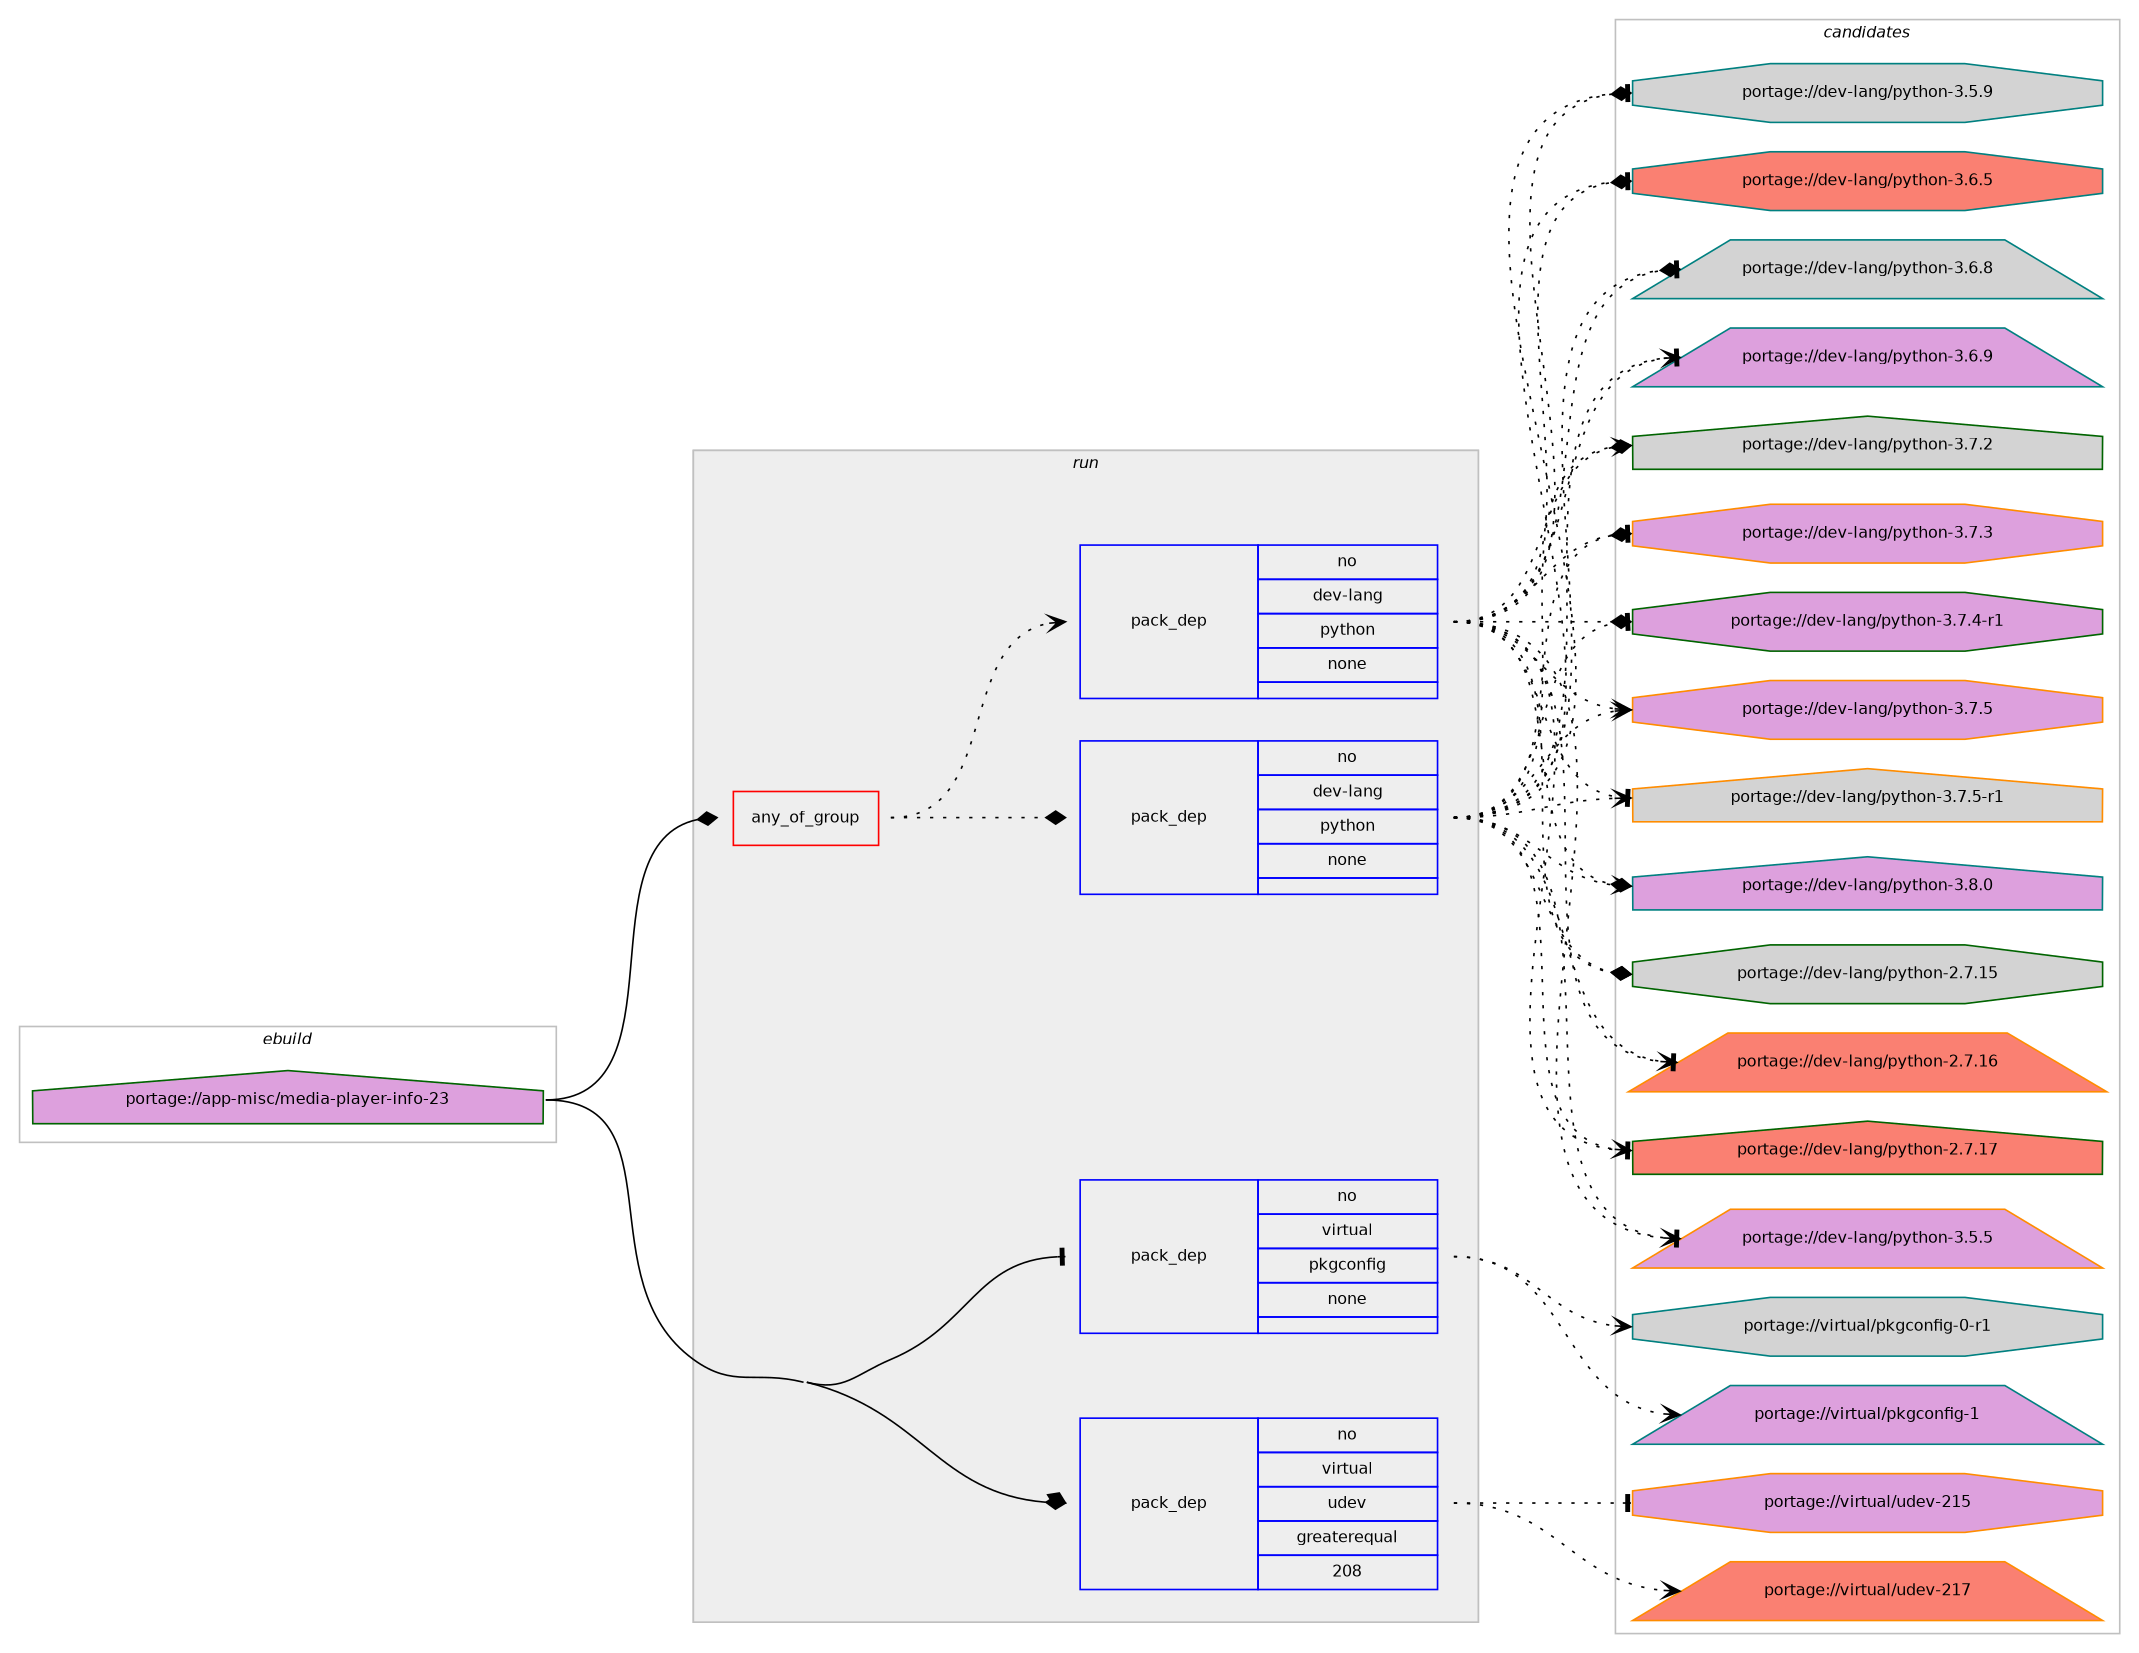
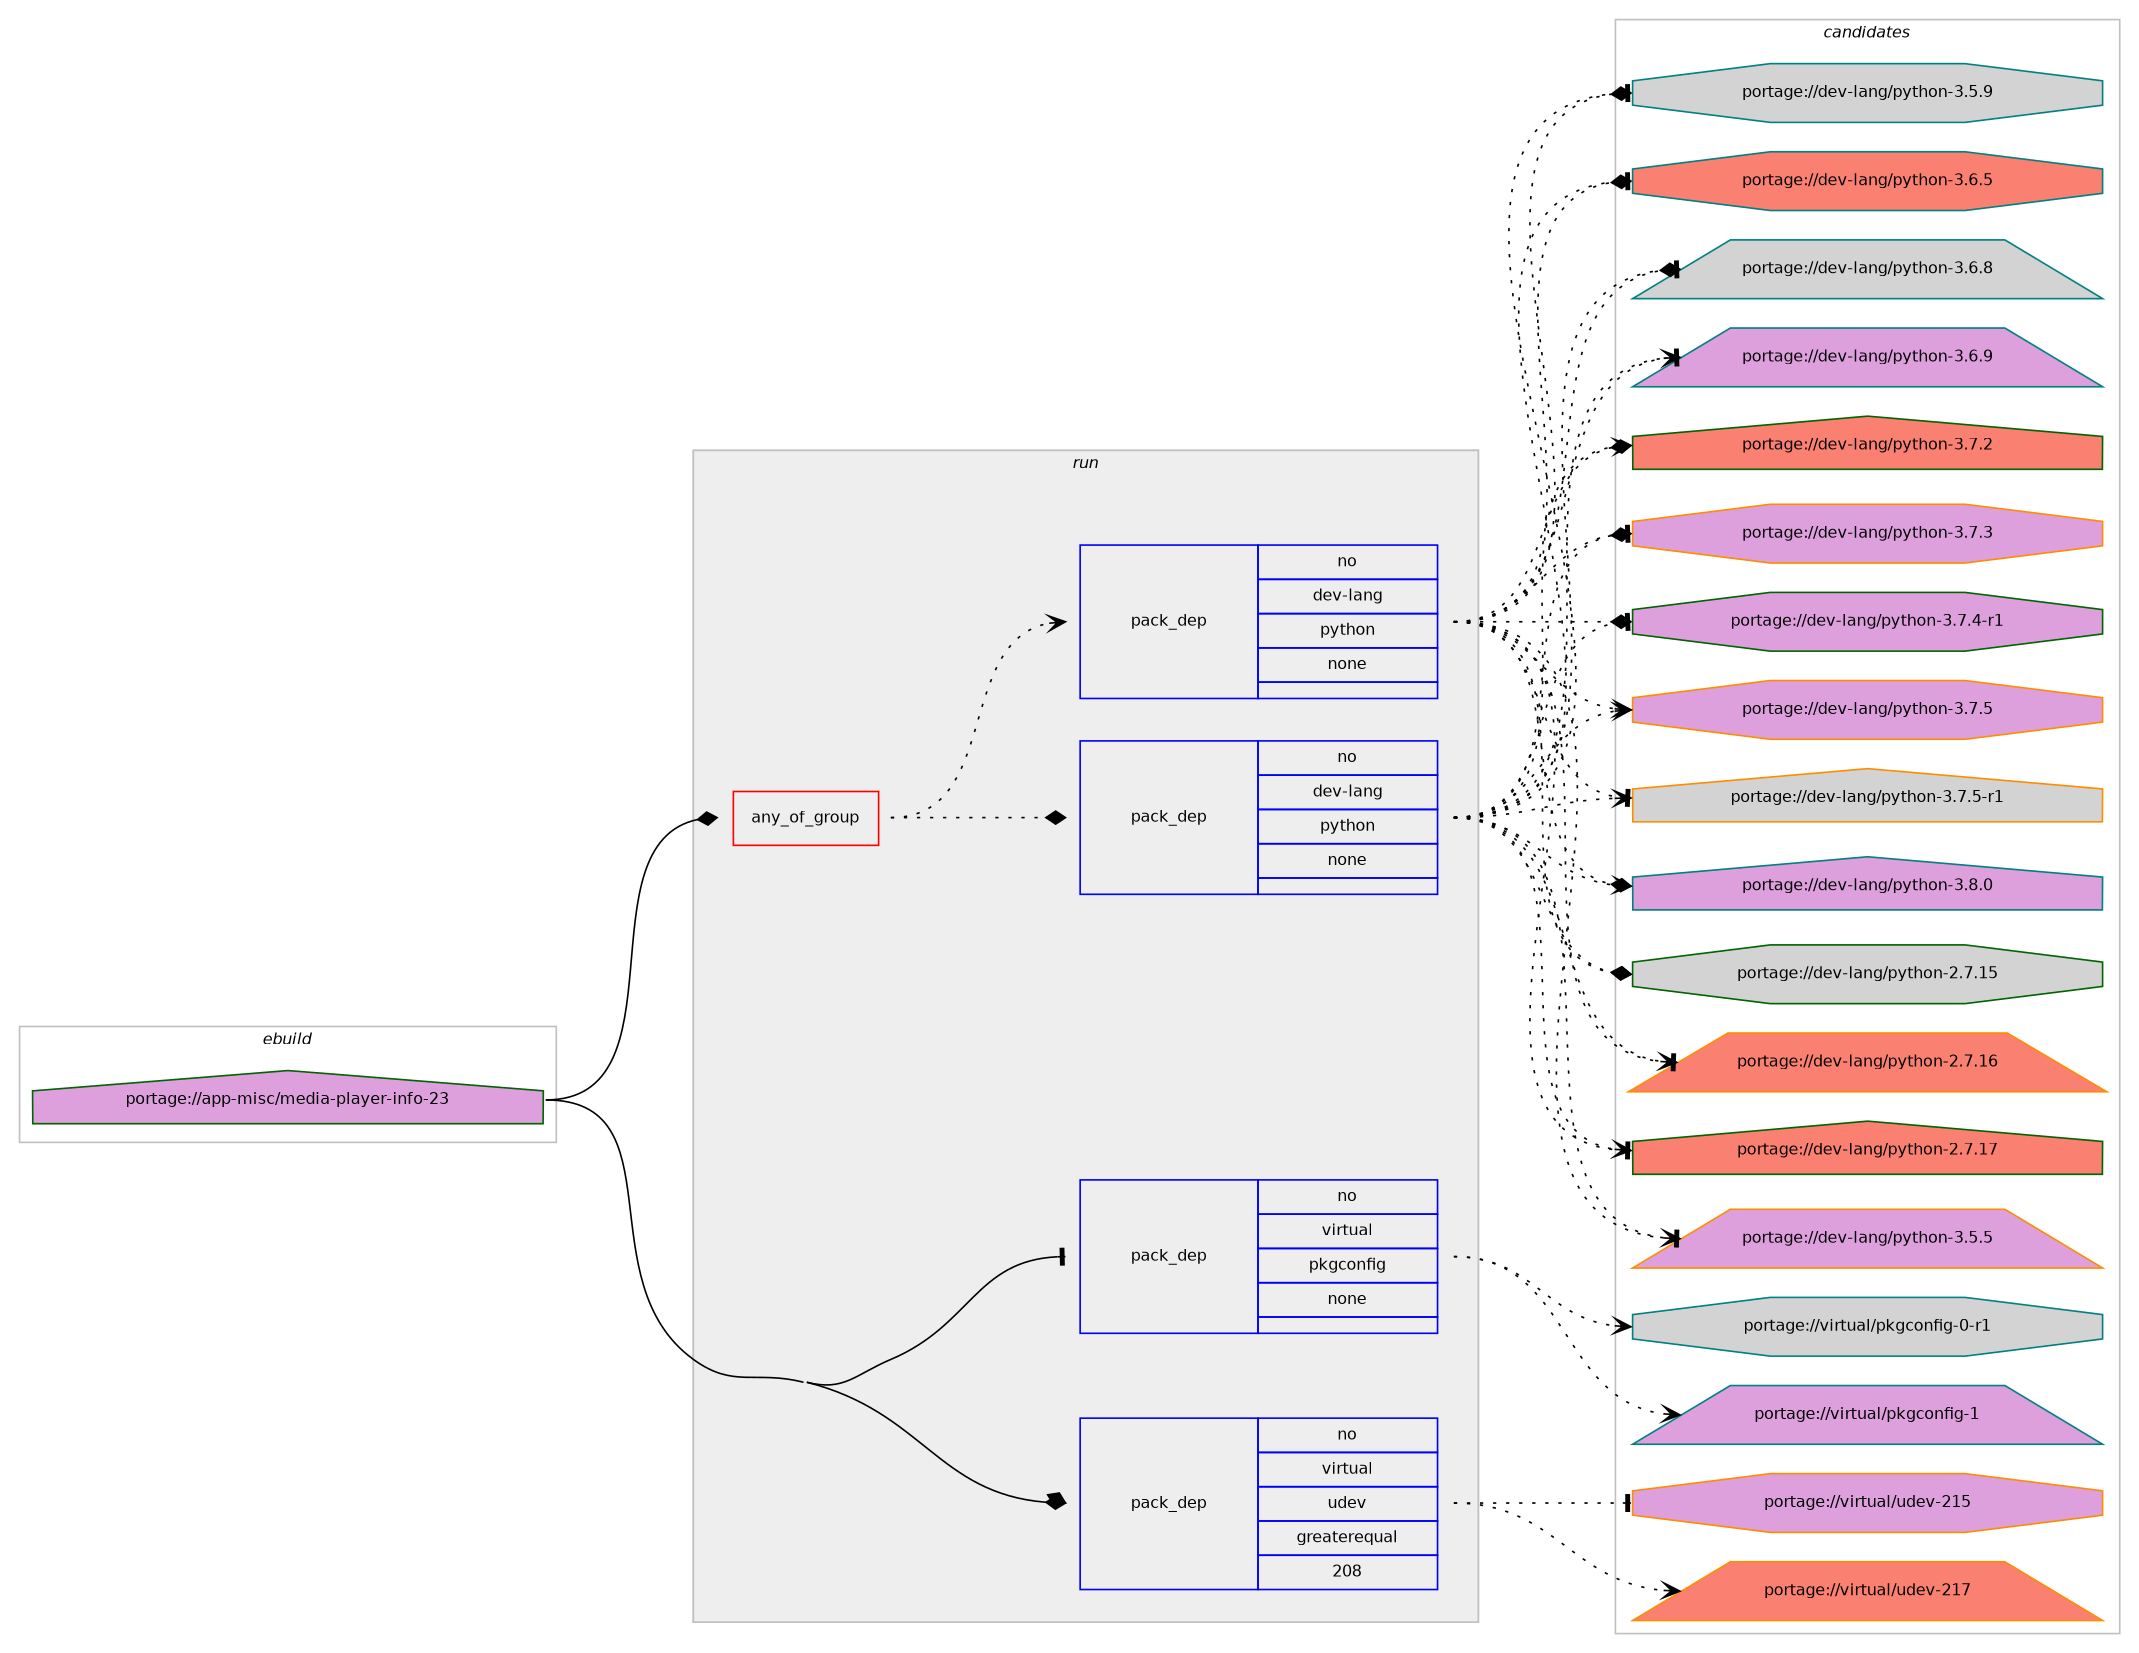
node "portage://dev-lang/python-3.7.2": fillcolor lightgrey -> salmon
